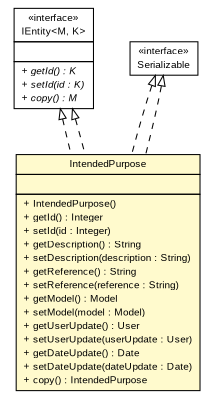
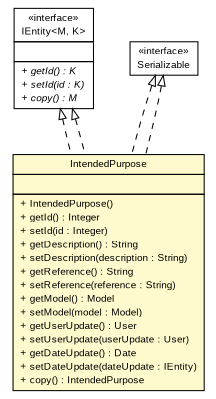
node "IntendedPurpose": text "+ setDateUpdate(dateUpdate : Date)" -> "+ setDateUpdate(dateUpdate : IEntity)"
